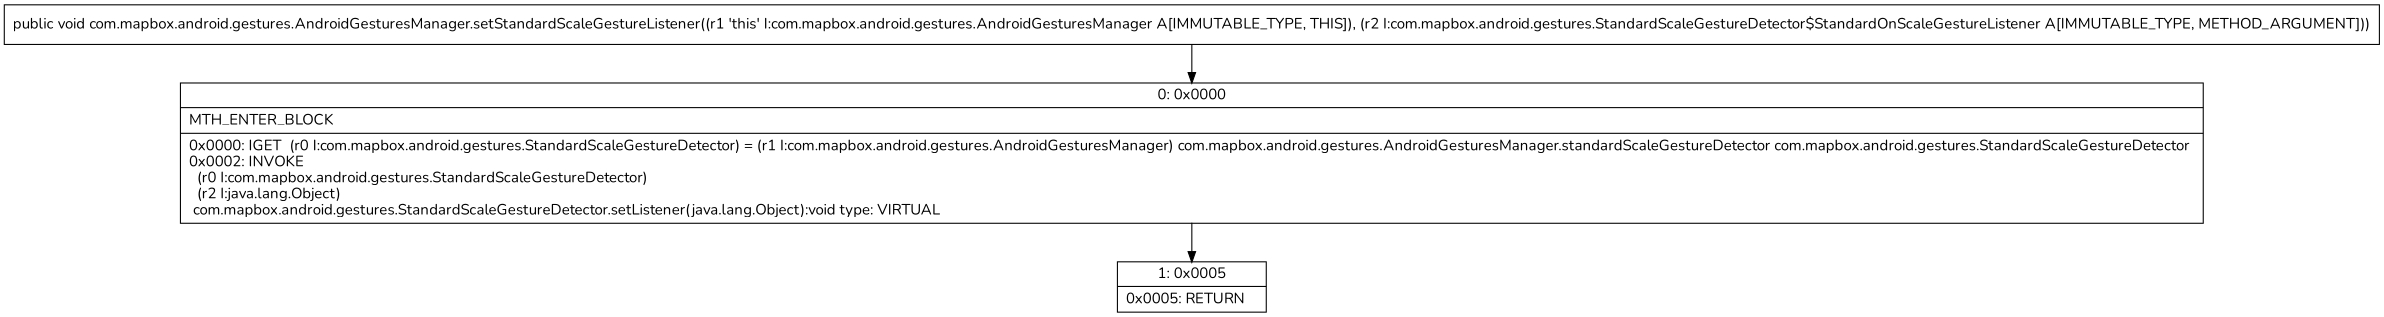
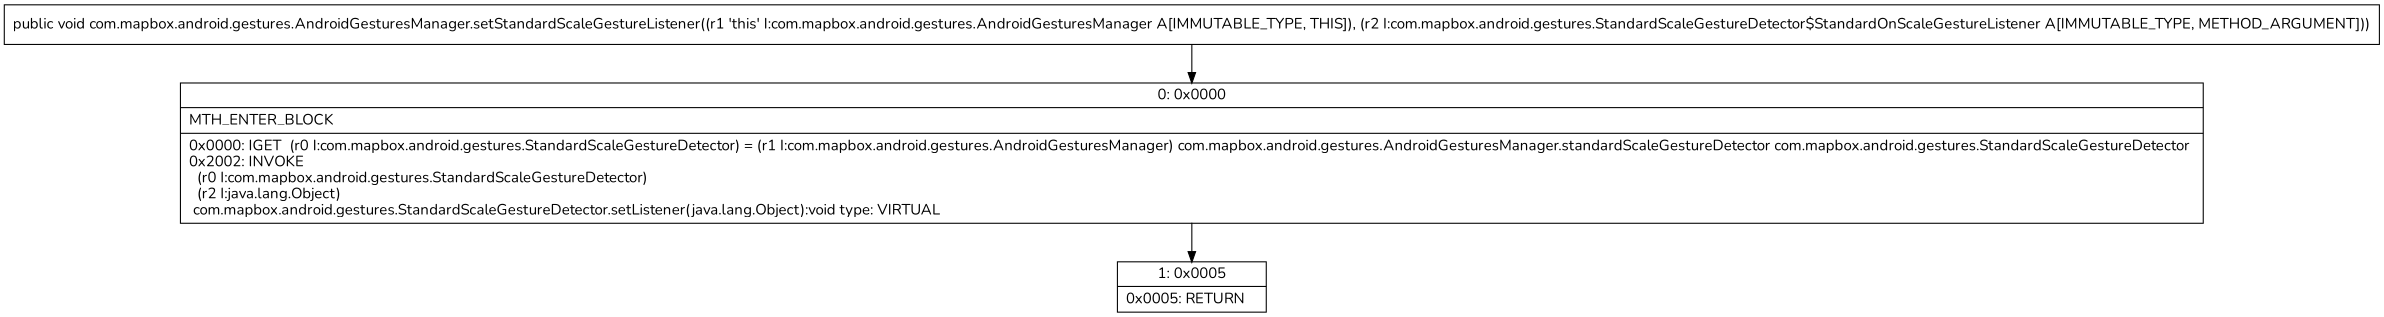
node "0: 0x0000": text "0x0002: INVOKE" -> "0x2002: INVOKE"
